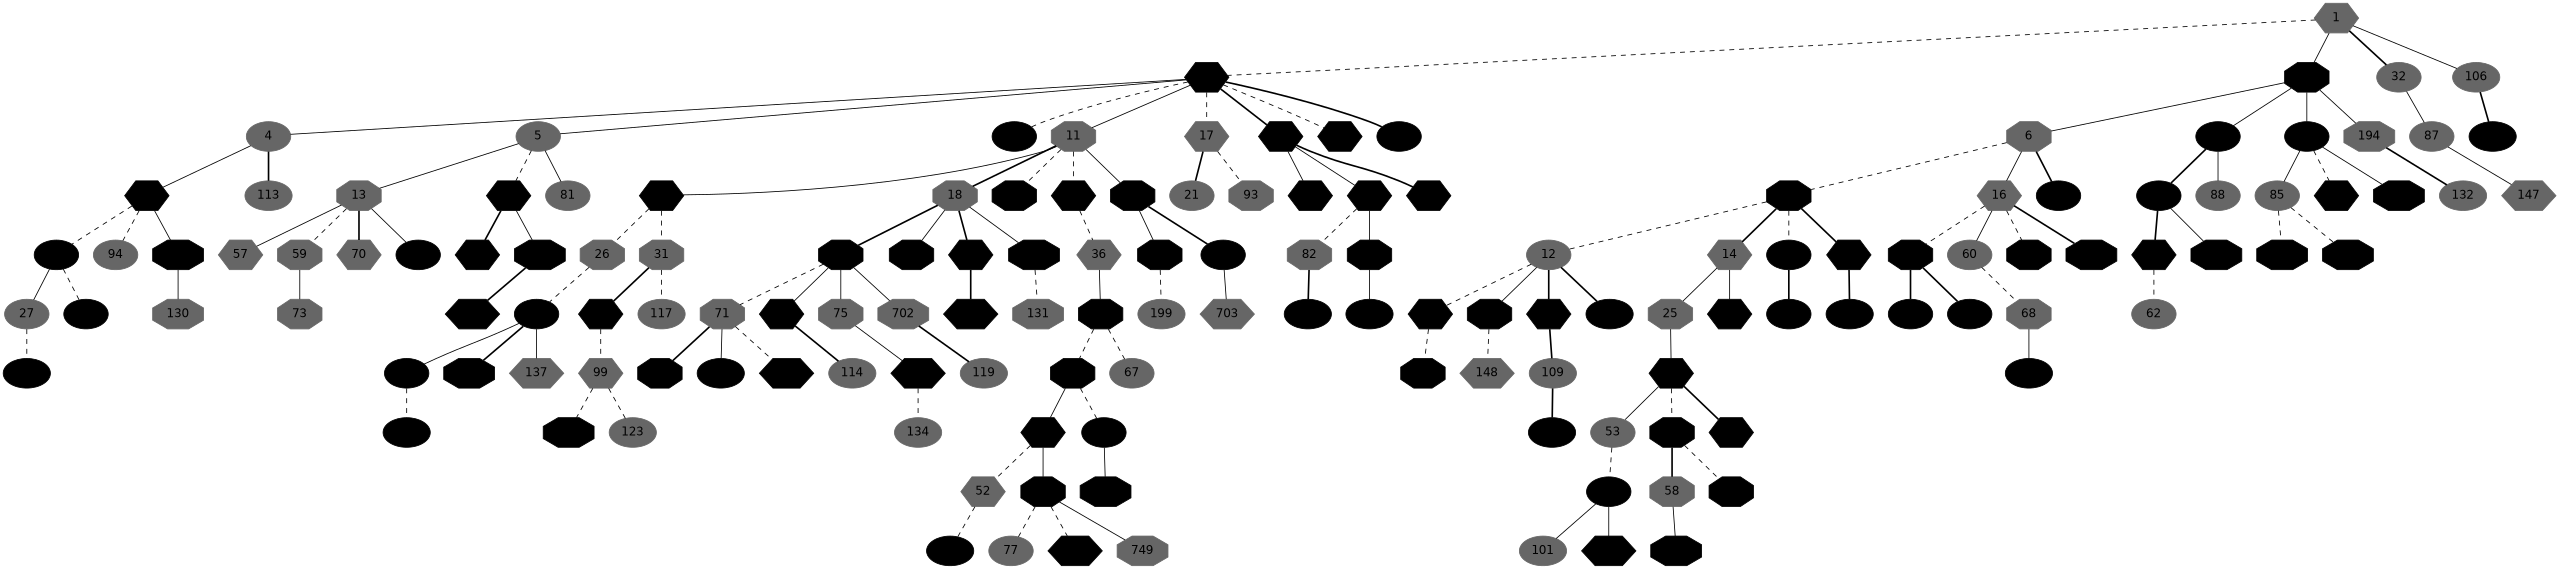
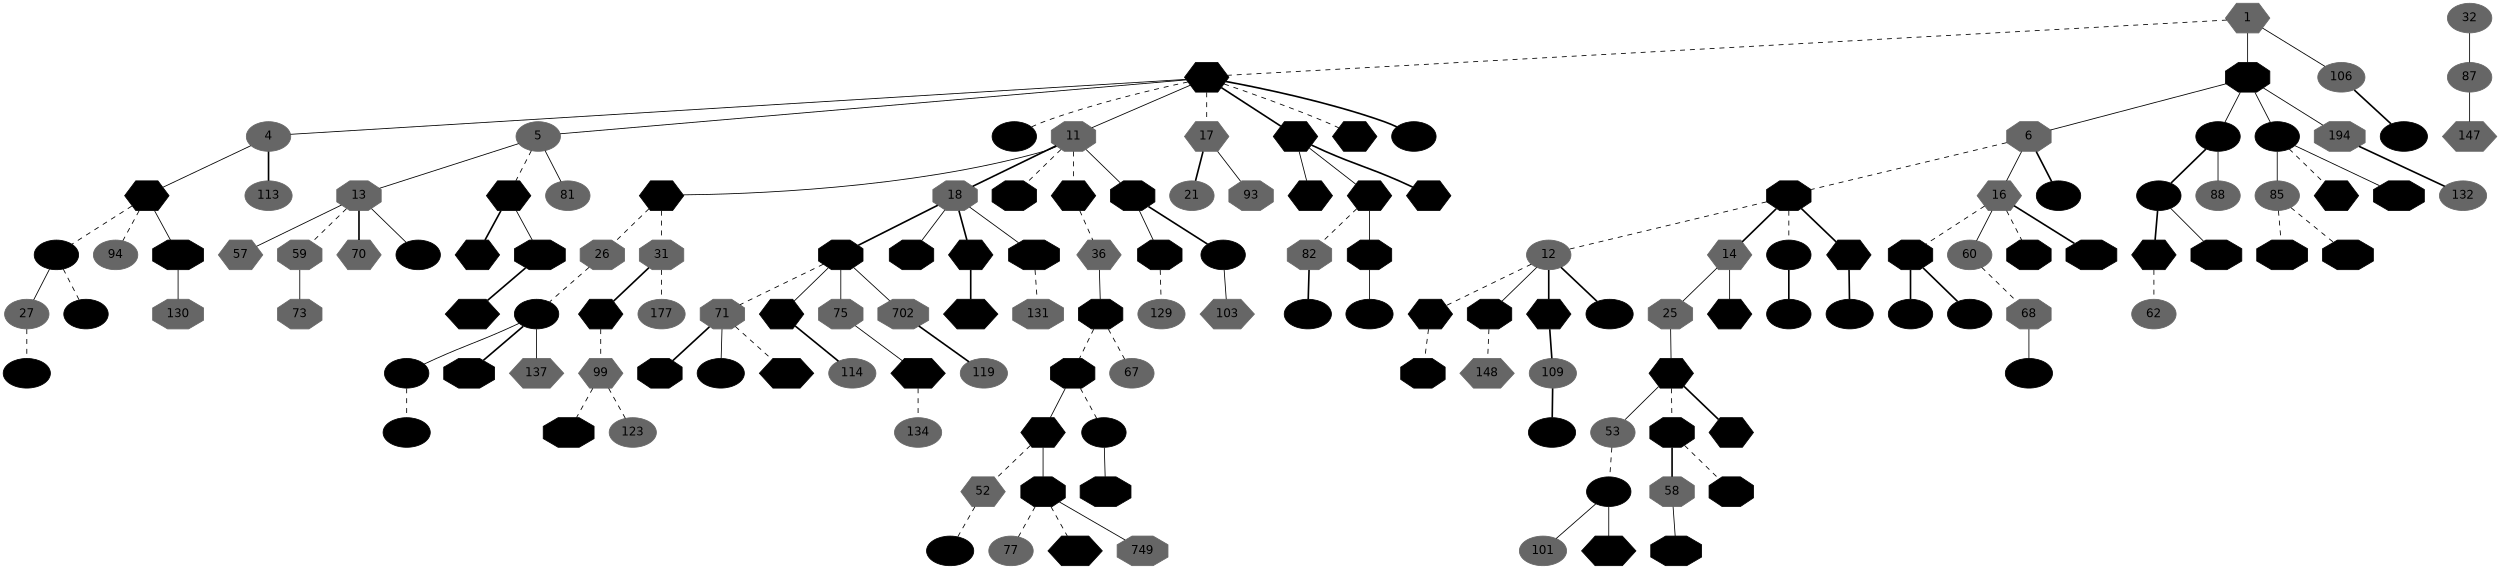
edge "1" -- "32": removed
edge "17" -- "93": style dashed -> solid
node "117": label "117" -> "177"
node "199": label "199" -> "129"
node "703": label "703" -> "103"
